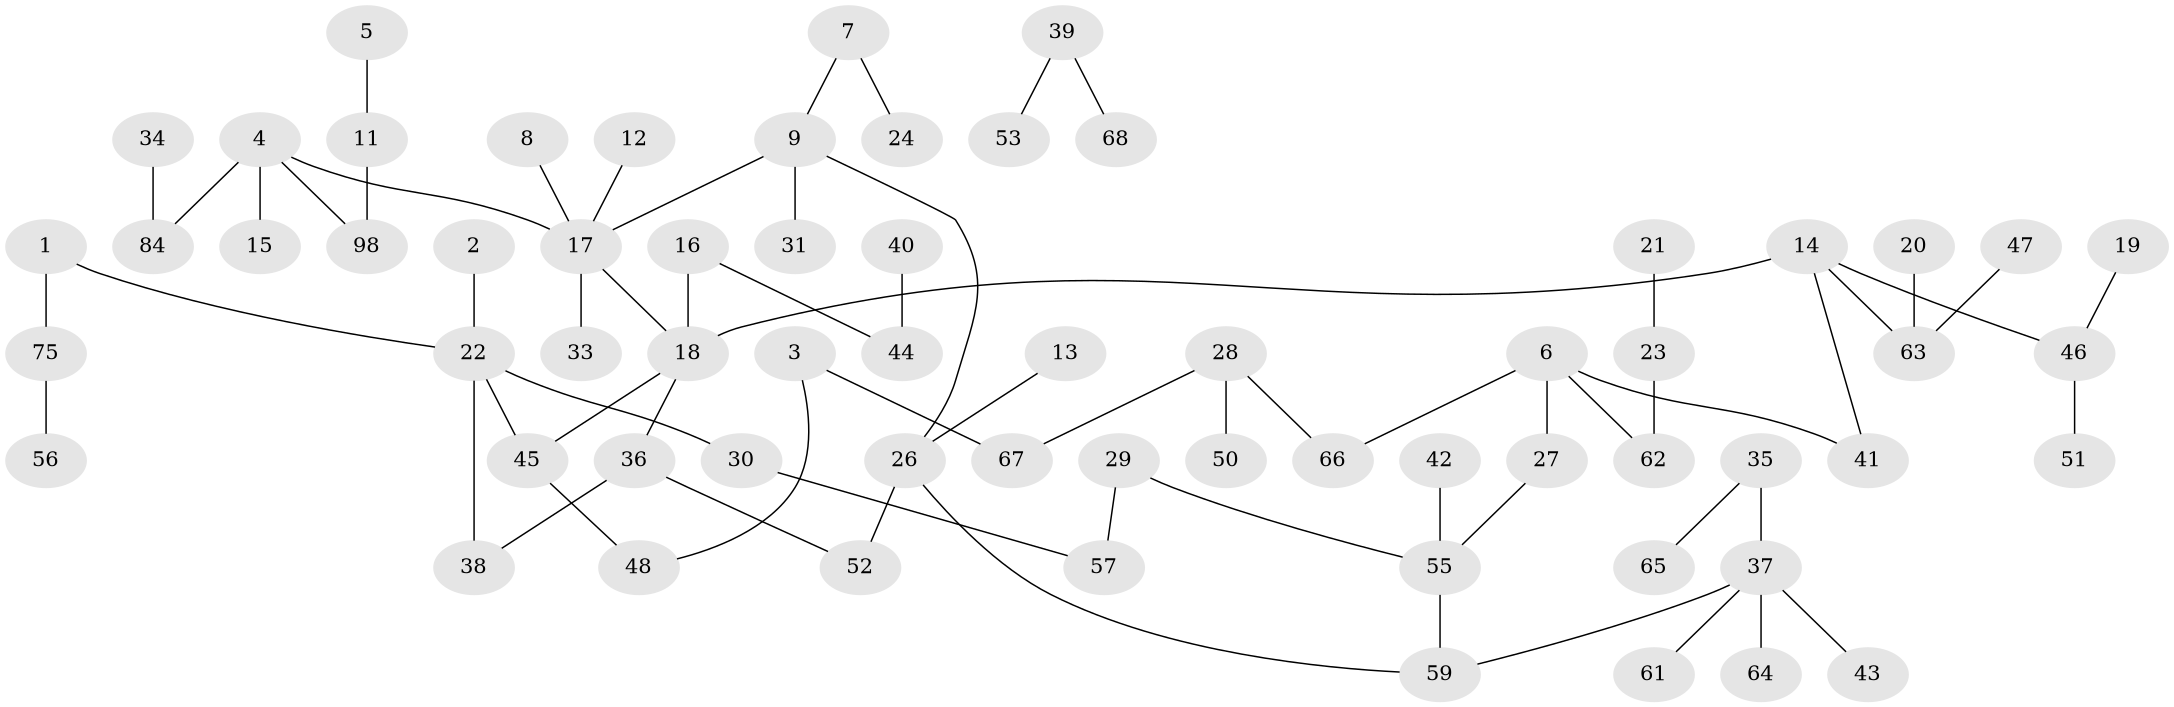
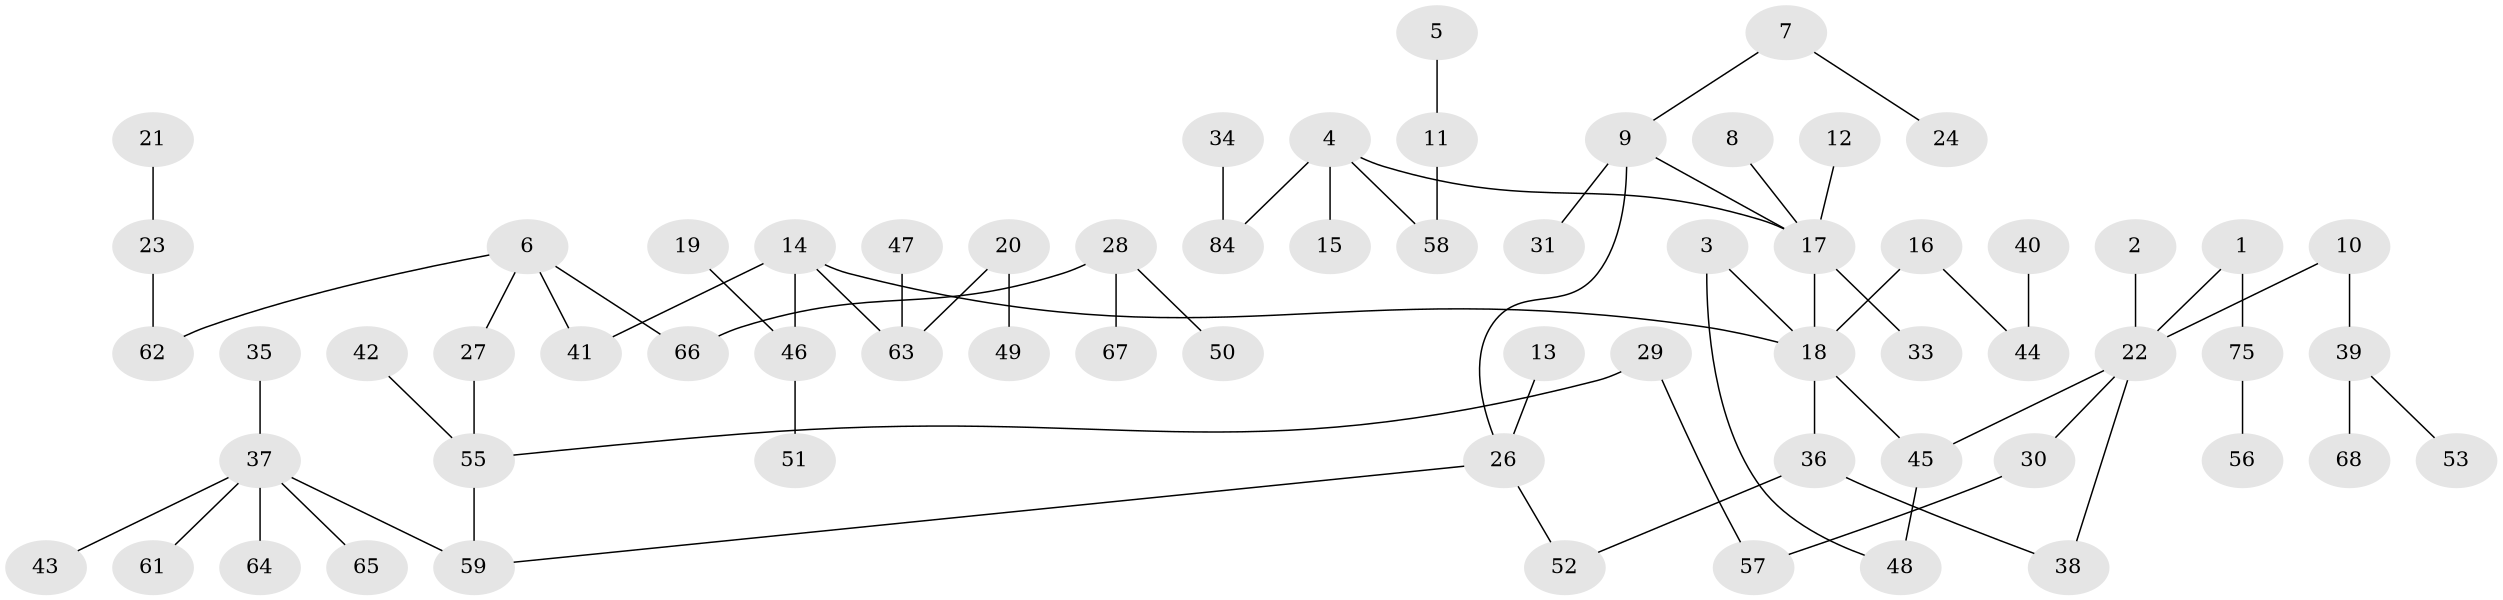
node "98": label "98" -> "58"
node "10": added
node "49": added
edge "3" -- "67": now "3" -- "18"
edge "35" -- "65": now "37" -- "65"
